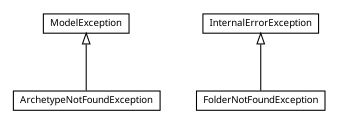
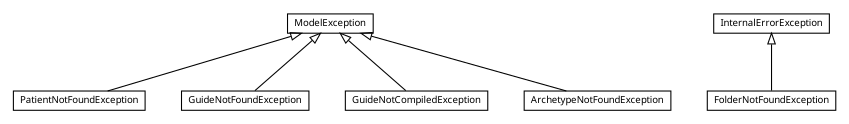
node "PatientNotFoundException": added
node "GuideNotFoundException": added
node "GuideNotCompiledException": added
